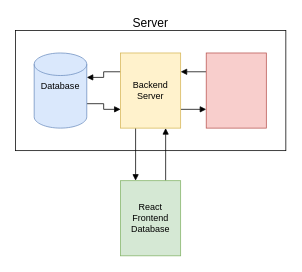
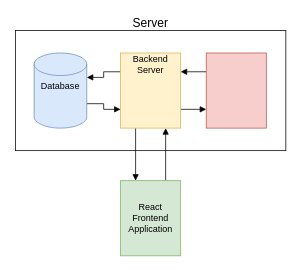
node "Backend Server": moved (150, 90) -> (150, 64)
node "React Frontend Database": label "React Frontend Database" -> "React Frontend Application"
